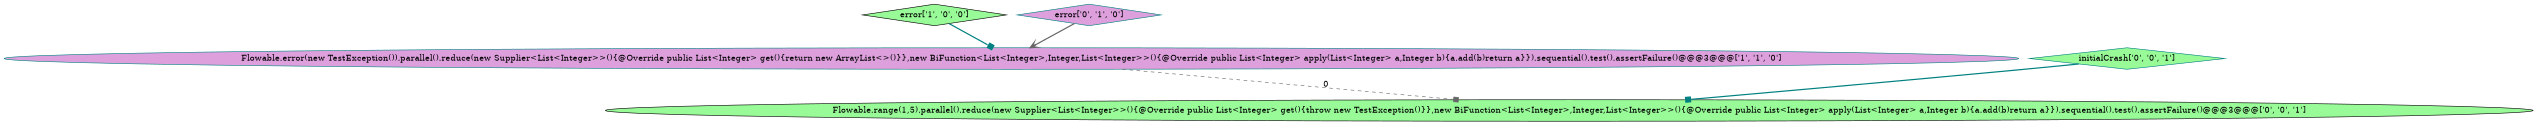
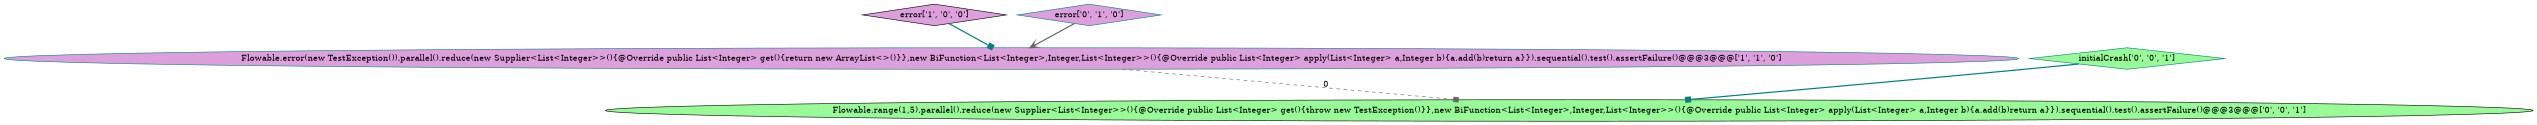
node "error['1', '0', '0']": fillcolor palegreen -> plum
